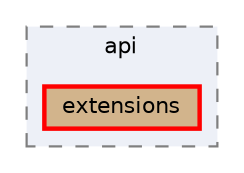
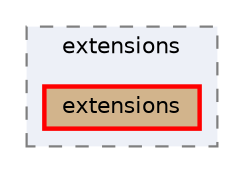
cluster "api": label "api" -> "extensions"
